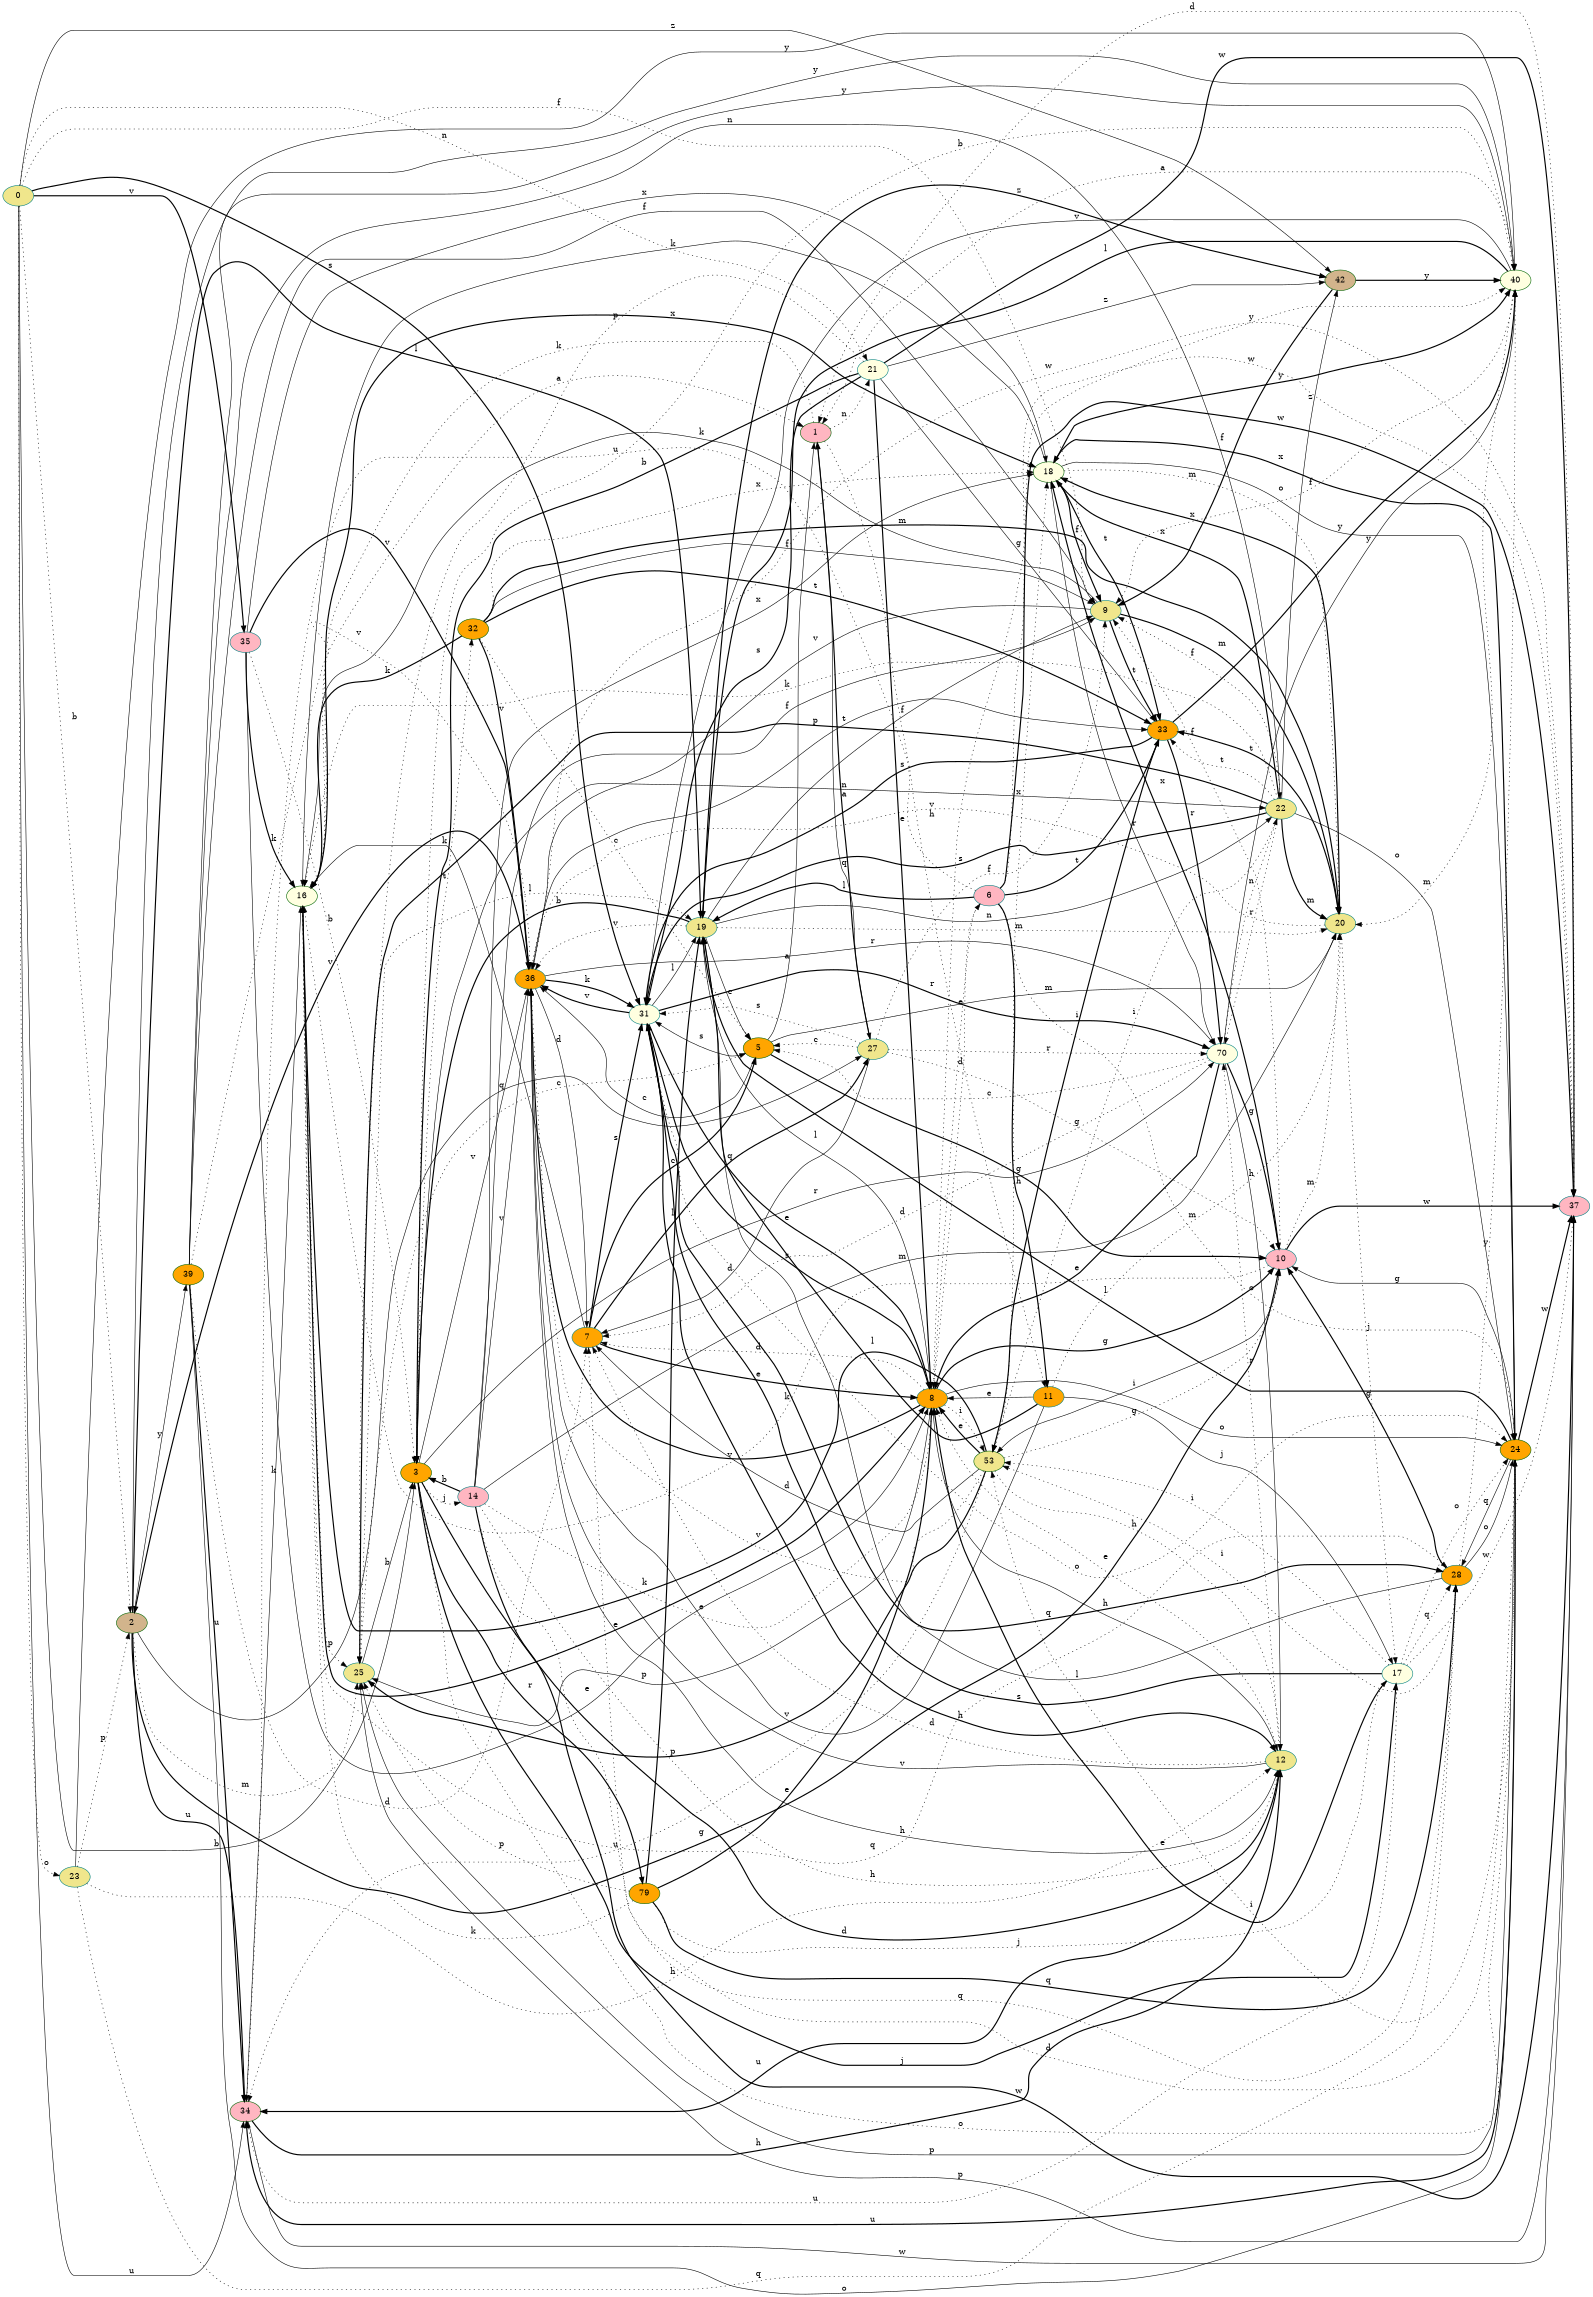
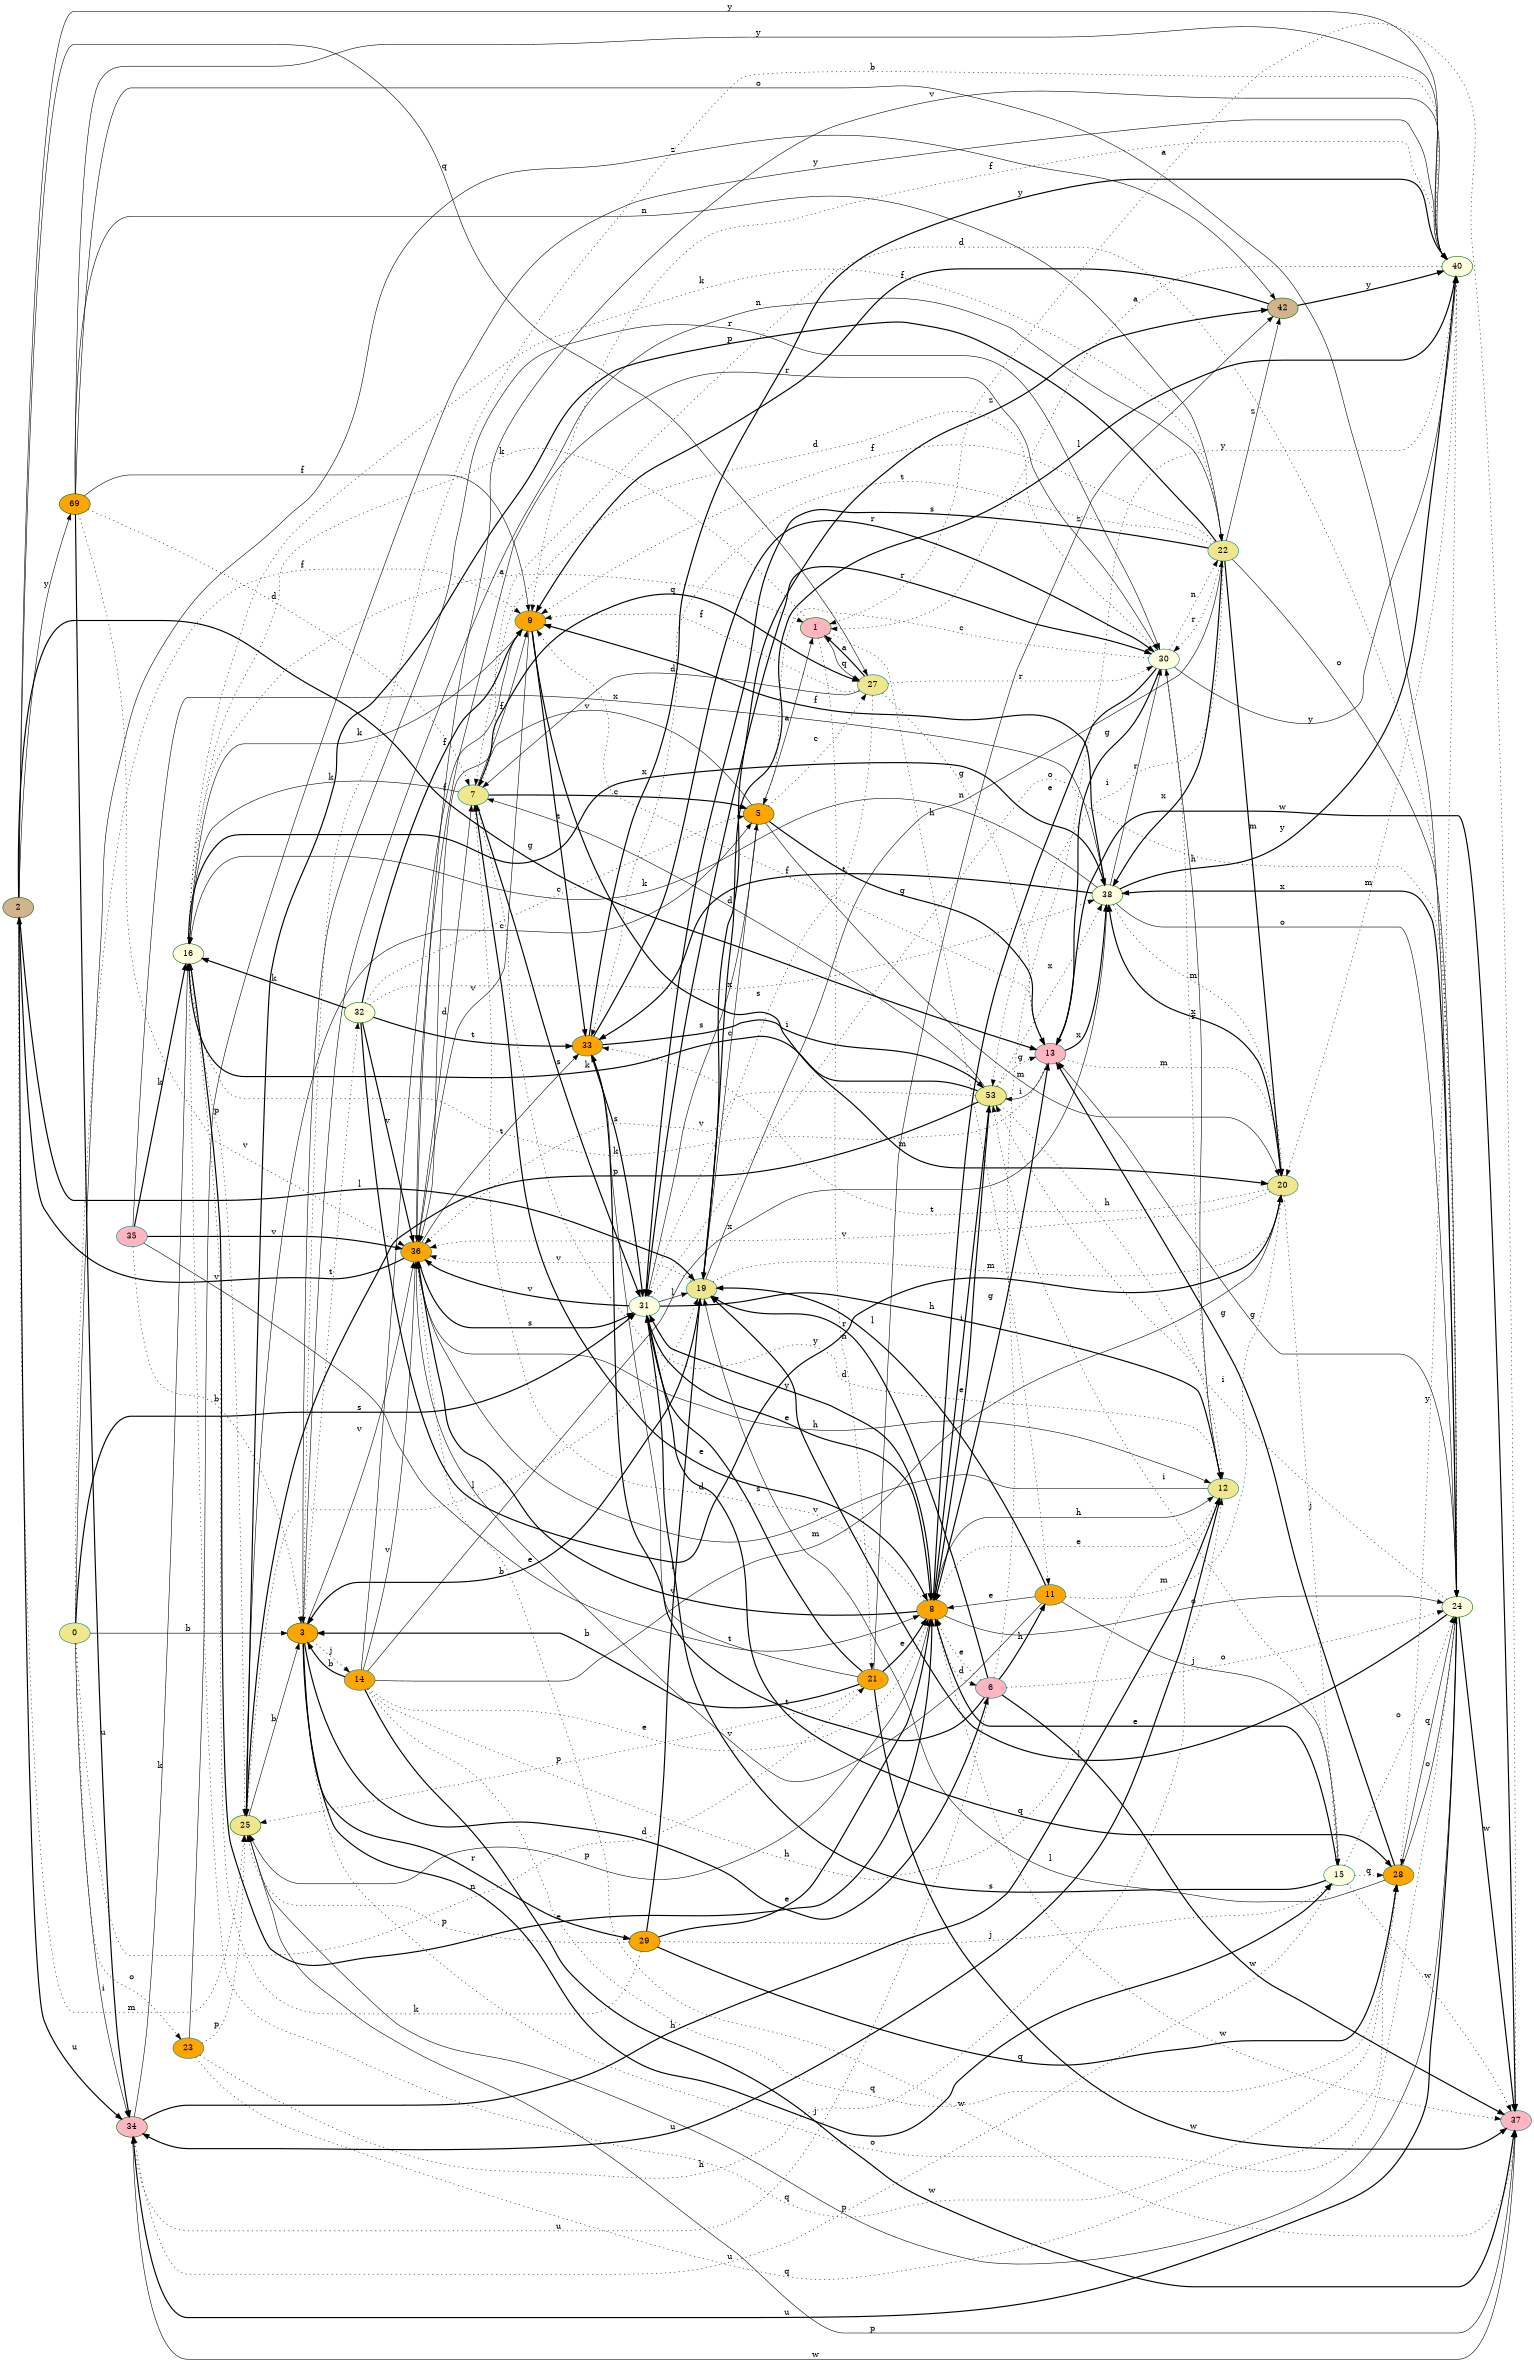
edge "37" -> "1": label "d" -> "a"
edge "40" -> "31": now "40" -> "36"
edge "0" -> "35": removed, label "v"
node "21": fillcolor lightyellow -> orange
node "18": label "18" -> "38"
edge "32" -> "20": label "m" -> "y"
edge "21" -> "33": label "g" -> "t"
edge "32" -> "9": style solid -> bold
node "9": fillcolor khaki -> orange
node "32": fillcolor orange -> lightyellow
edge "22" -> "16": reversed
edge "19" -> "9": now "7" -> "9"
edge "20" -> "33": style bold -> dotted
edge "6" -> "19": label "l" -> "r"
edge "0" -> "2": removed, label "b"
edge "36" -> "31": label "k" -> "s"
edge "27" -> "5": reversed
node "70": label "70" -> "30"
edge "5" -> "36": label "c" -> "v"
edge "8" -> "19": removed, label "l"
edge "25" -> "5": style dotted -> solid
edge "8" -> "31": label "s" -> "y"
node "10": label "10" -> "13"
node "39": label "39" -> "69"
node "7": fillcolor orange -> khaki
edge "8" -> "53": style dotted -> bold
node "24": fillcolor orange -> lightyellow
node "14": fillcolor lightpink -> orange
edge "28" -> "53": removed, label "i"
node "25": color teal -> darkgreen
node "17": label "17" -> "15"
edge "23" -> "2": now "23" -> "25"
edge "53" -> "34": removed, label "u"
node "23": fillcolor khaki -> orange
node "79": label "79" -> "29"
edge "3" -> "12": now "3" -> "6"
edge "0" -> "34": label "u" -> "i"
